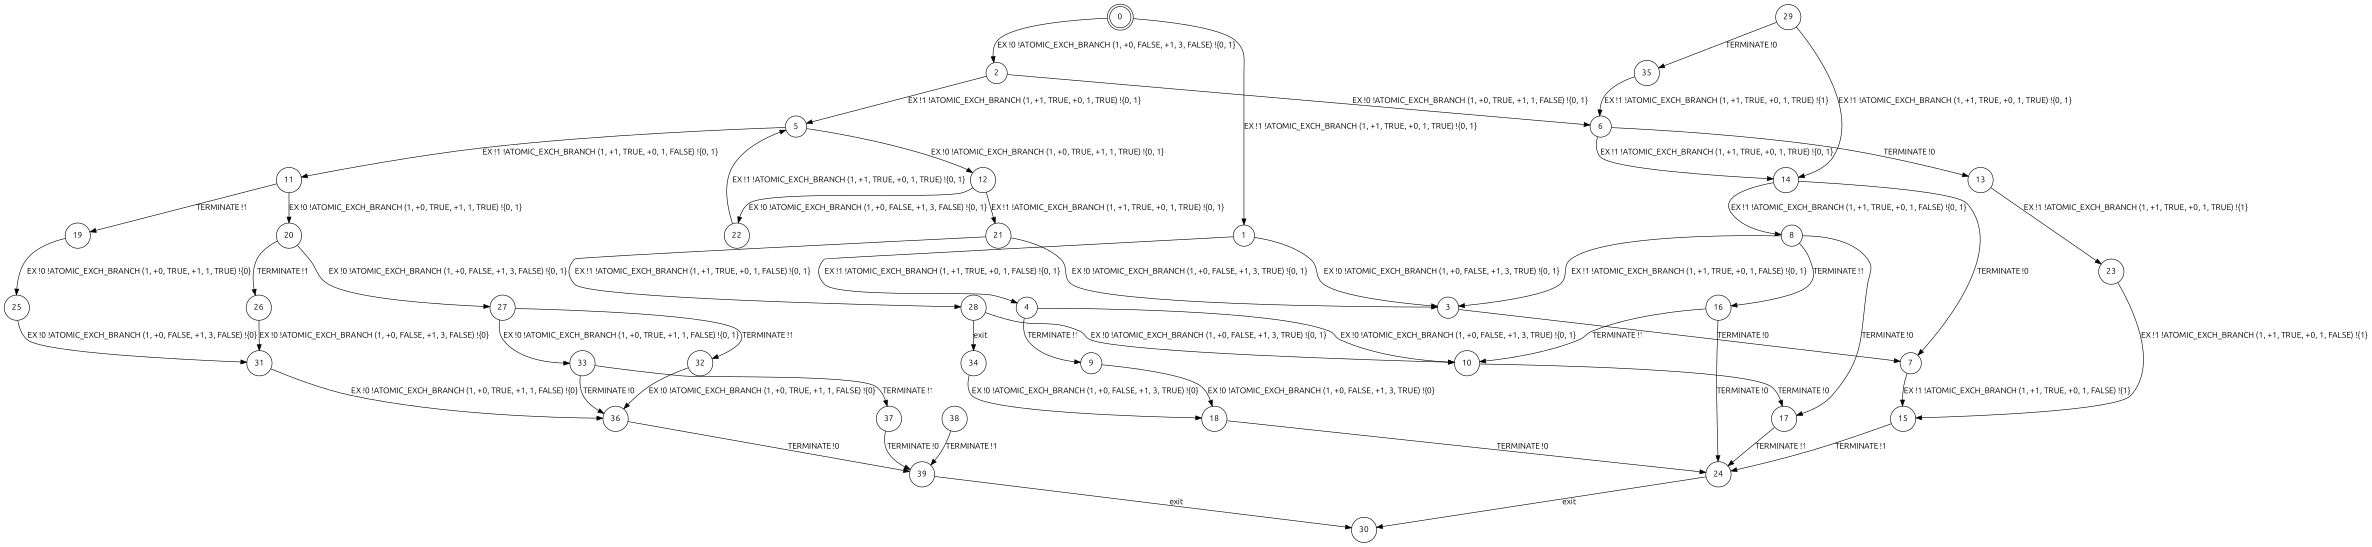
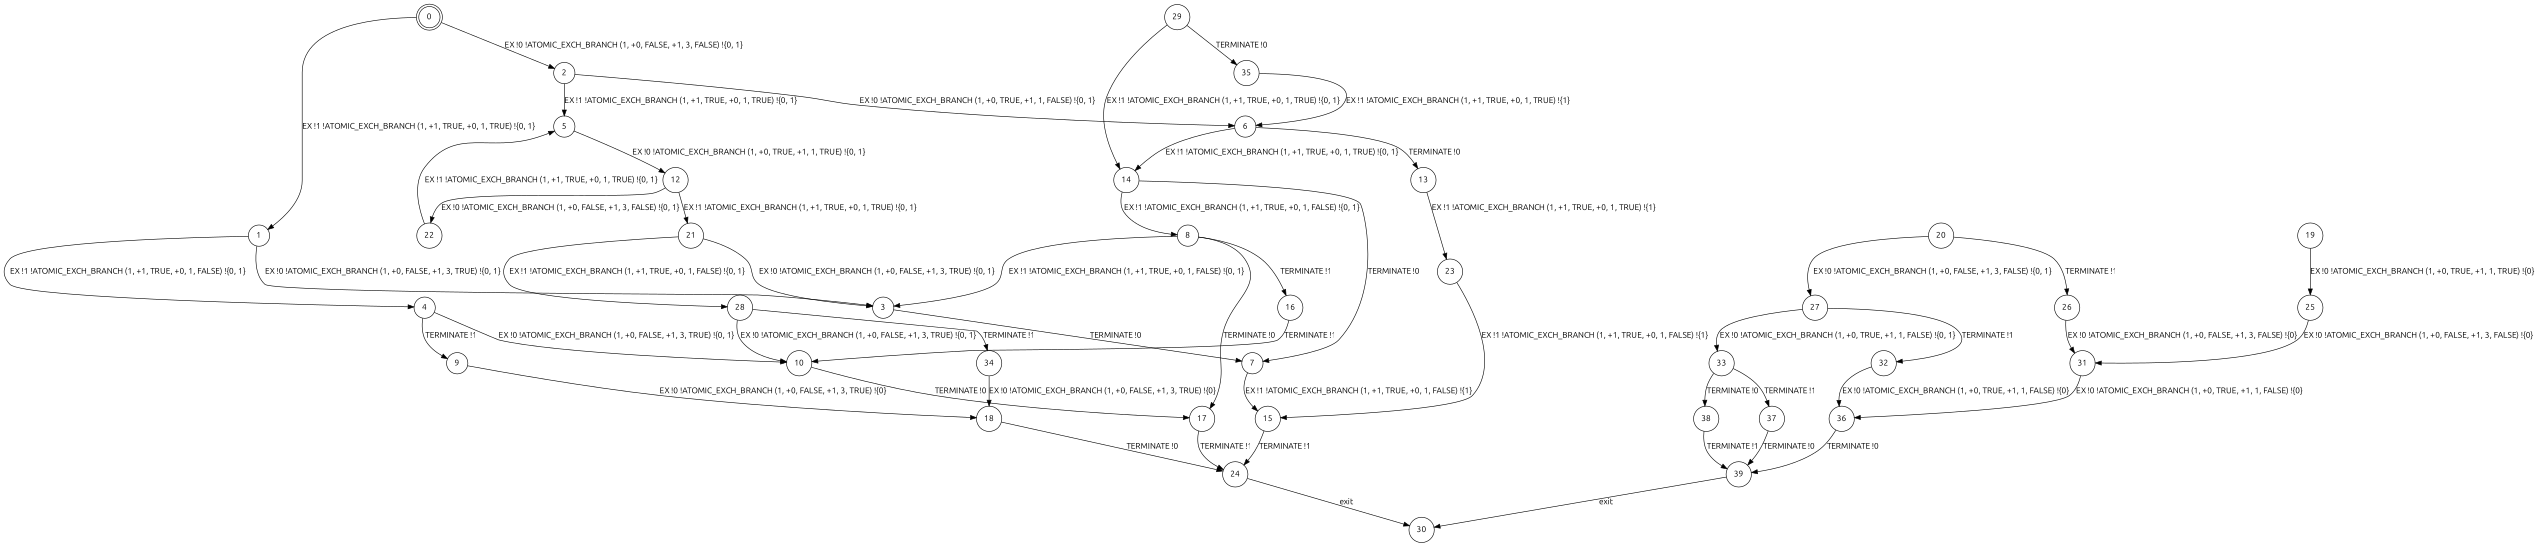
node "11": removed
edge "28" -> "34": label "exit" -> "TERMINATE !1"
edge "16" -> "24": removed, label "TERMINATE !0"
edge "33" -> "36": now "33" -> "38"
